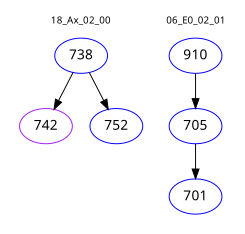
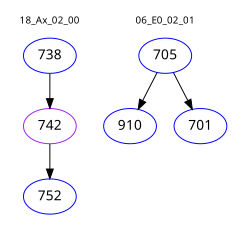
edge "910" -> "705": reversed
edge "738" -> "752": now "742" -> "752"
